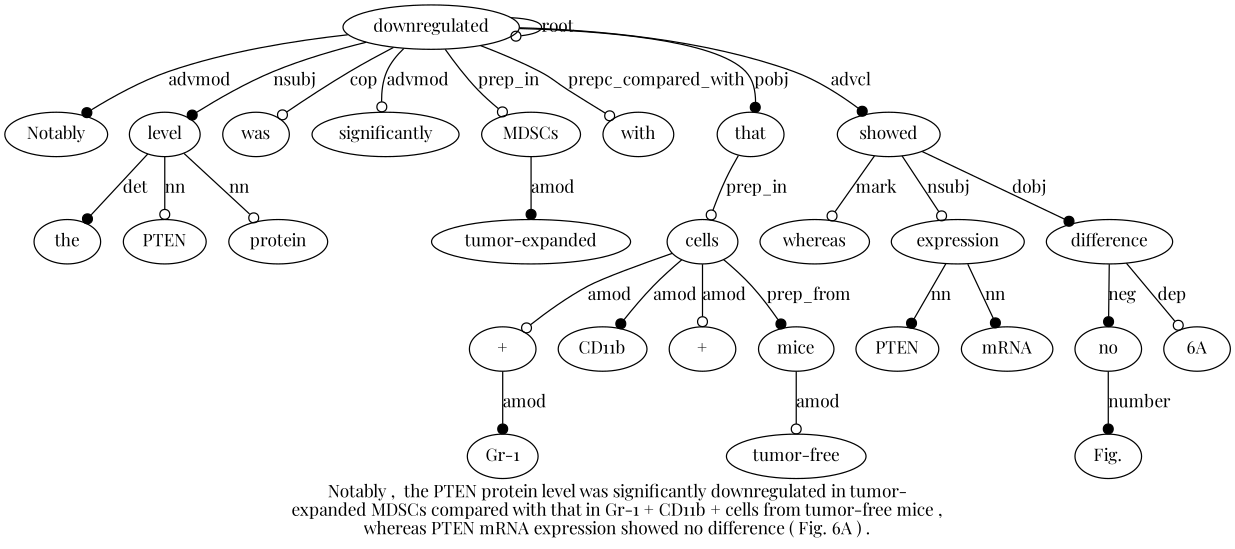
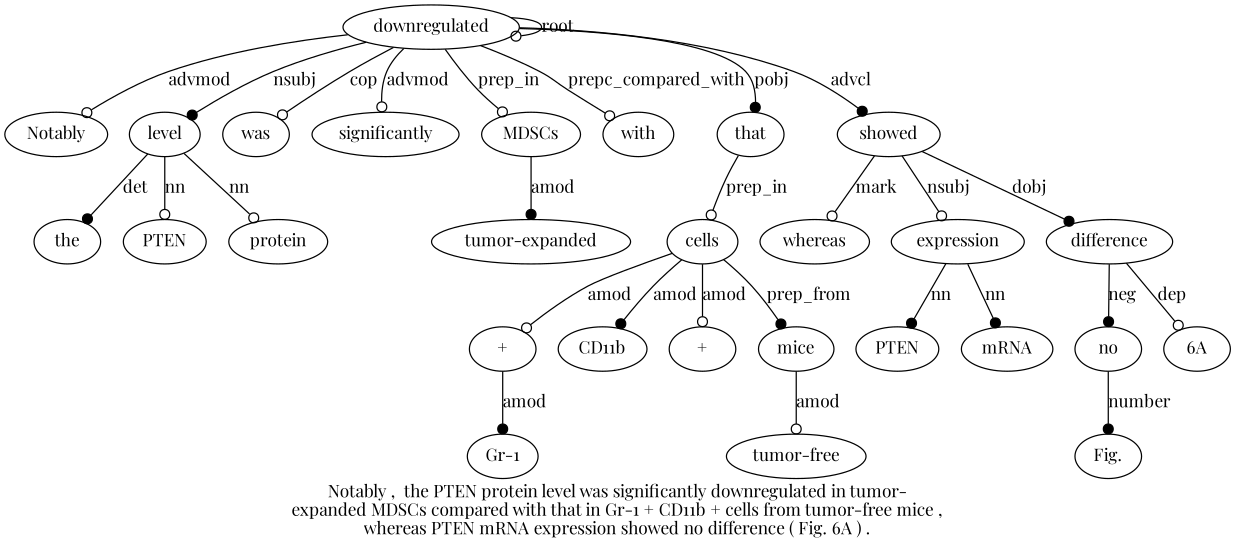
edge "downregulated" -> "Notably": arrowhead dot -> odot
